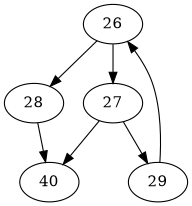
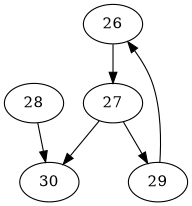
edge "26" -> "28": removed
node "40": label "40" -> "30"
